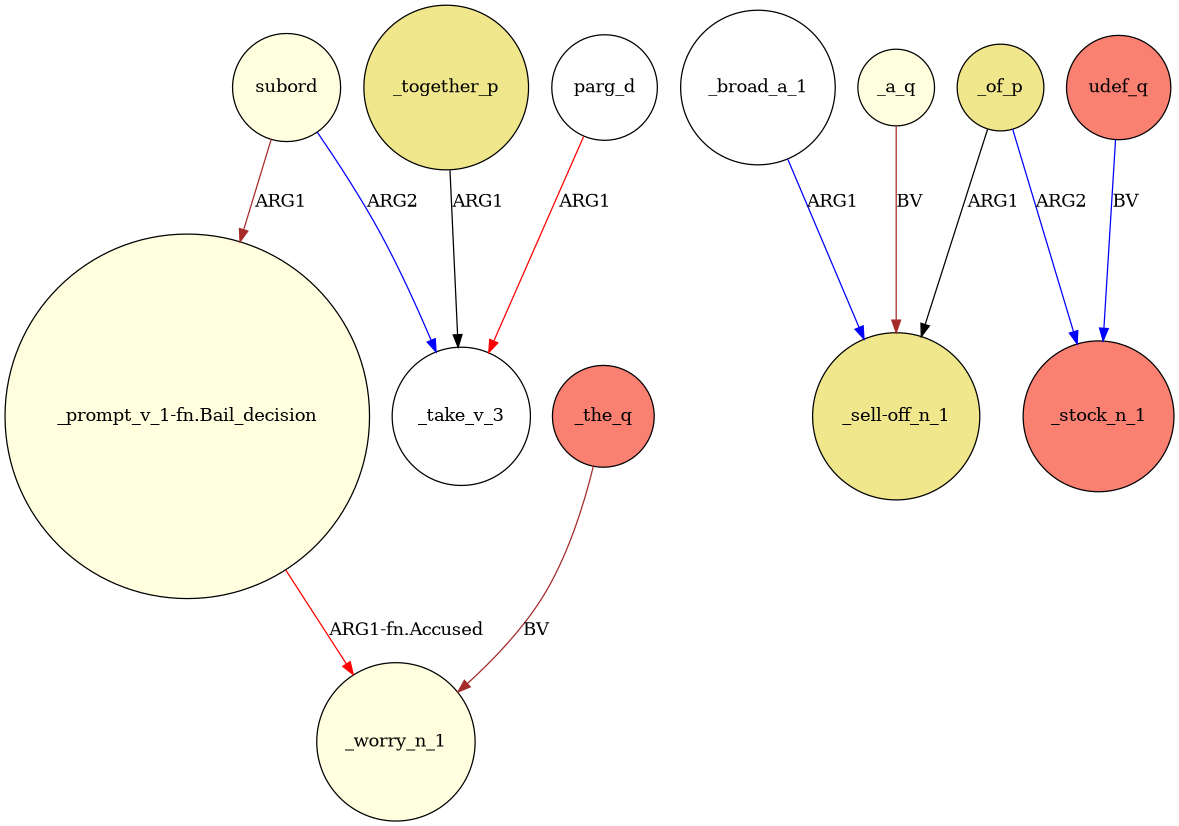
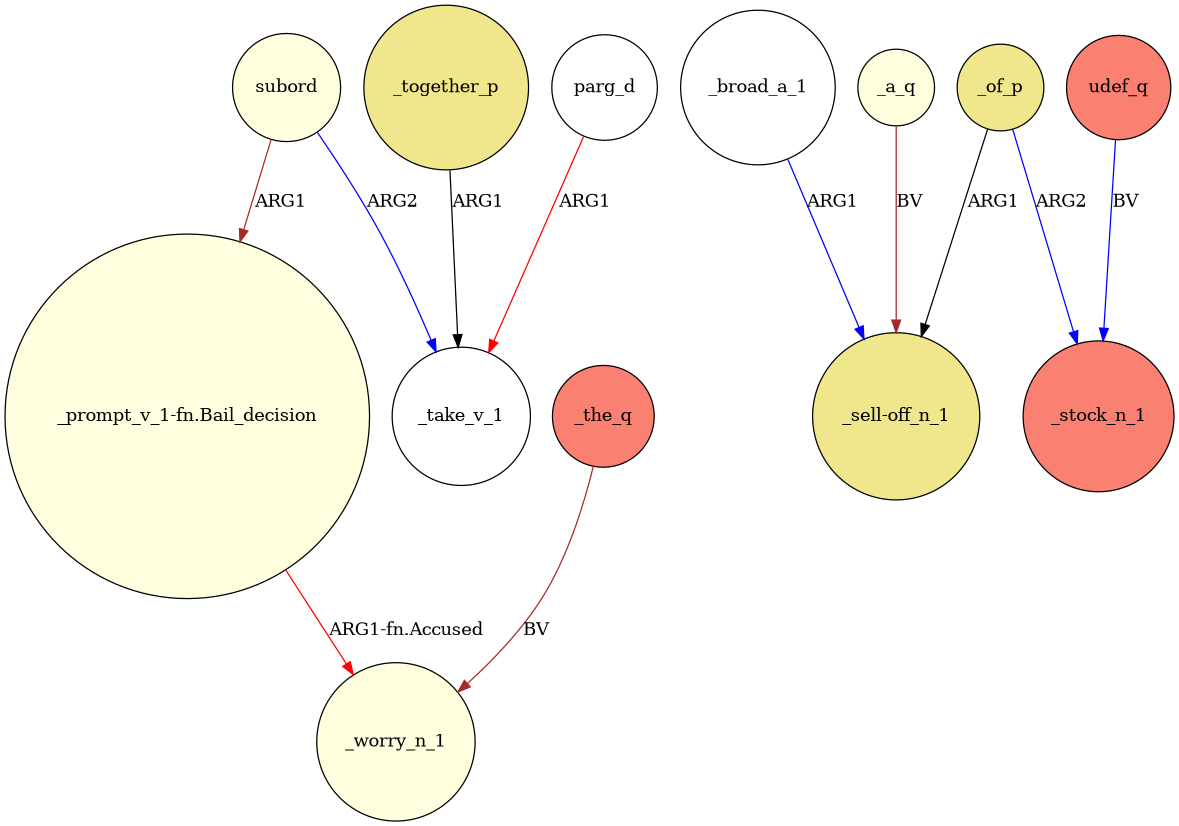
node "_take_v_3": label "_take_v_3" -> "_take_v_1"
